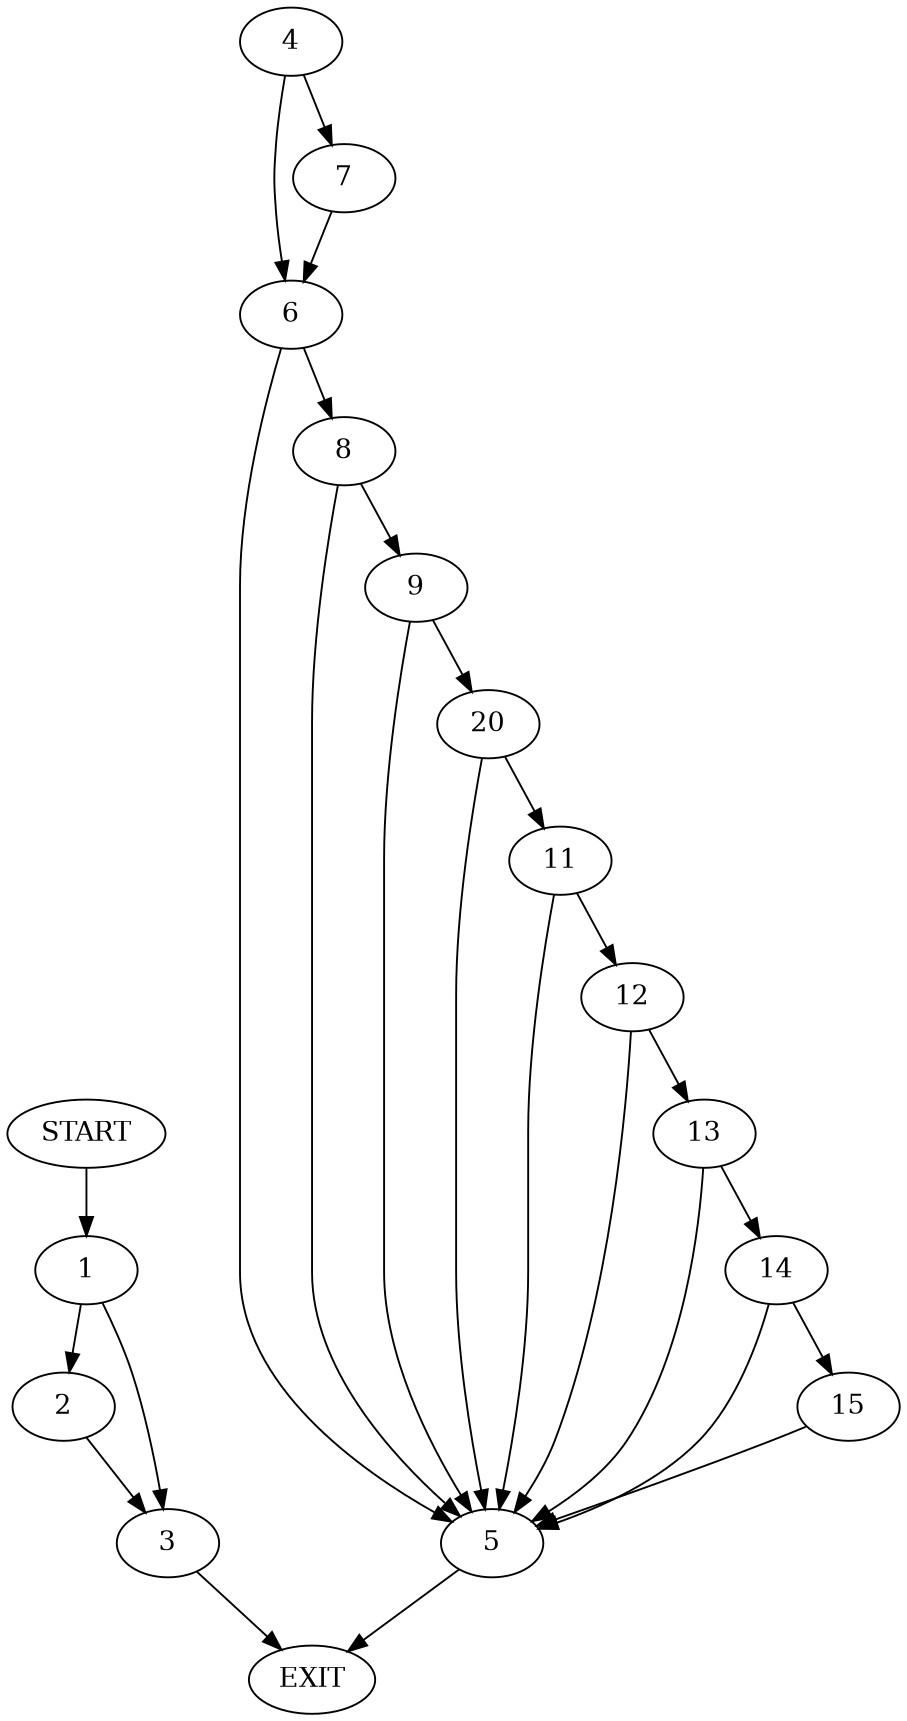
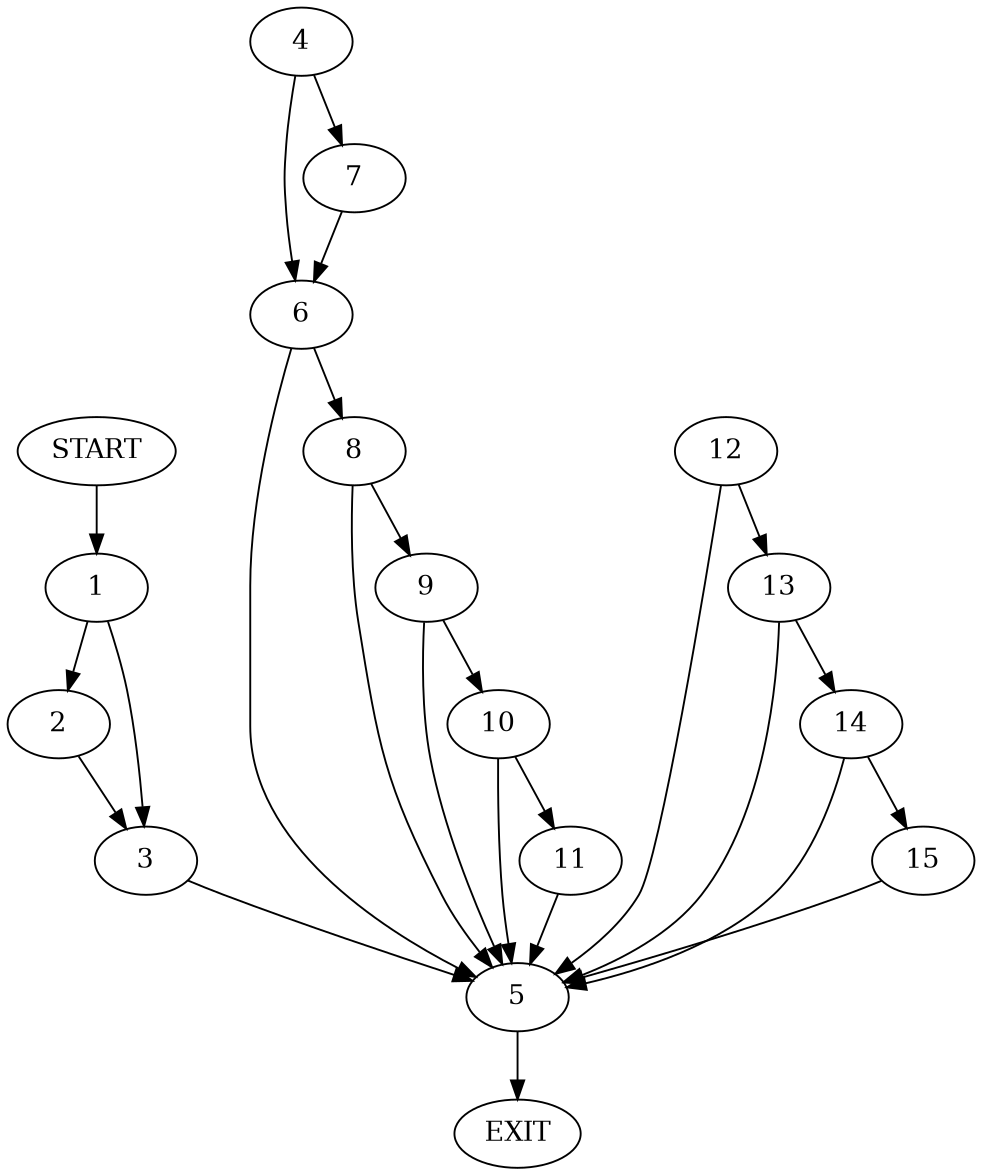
node "20": label "20" -> "10"
edge "11" -> "12": removed
edge "3" -> "EXIT": now "3" -> "5"
